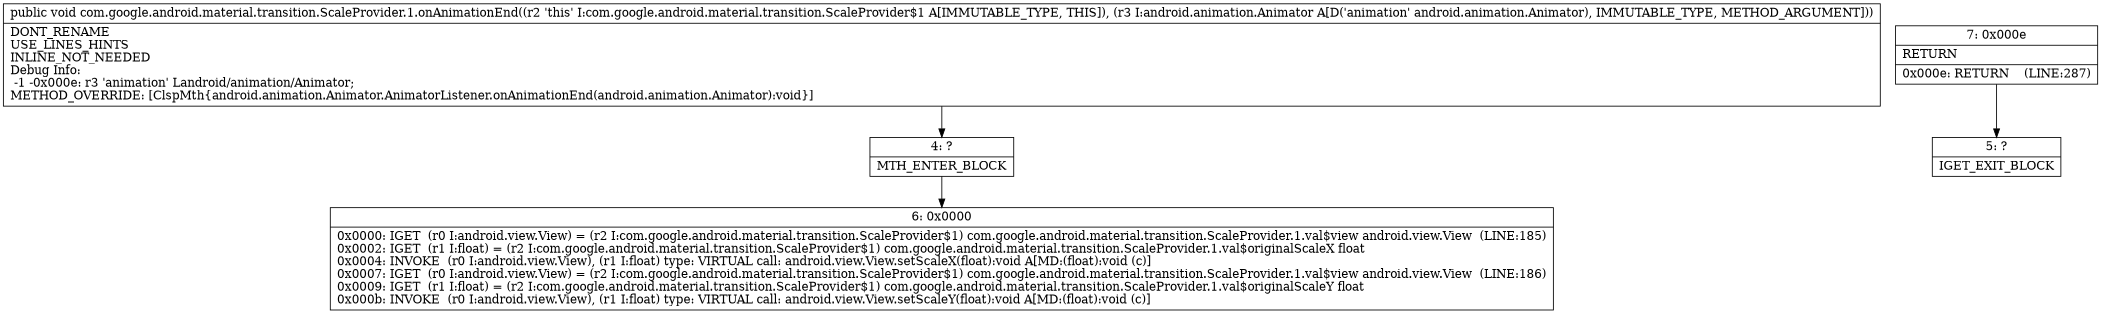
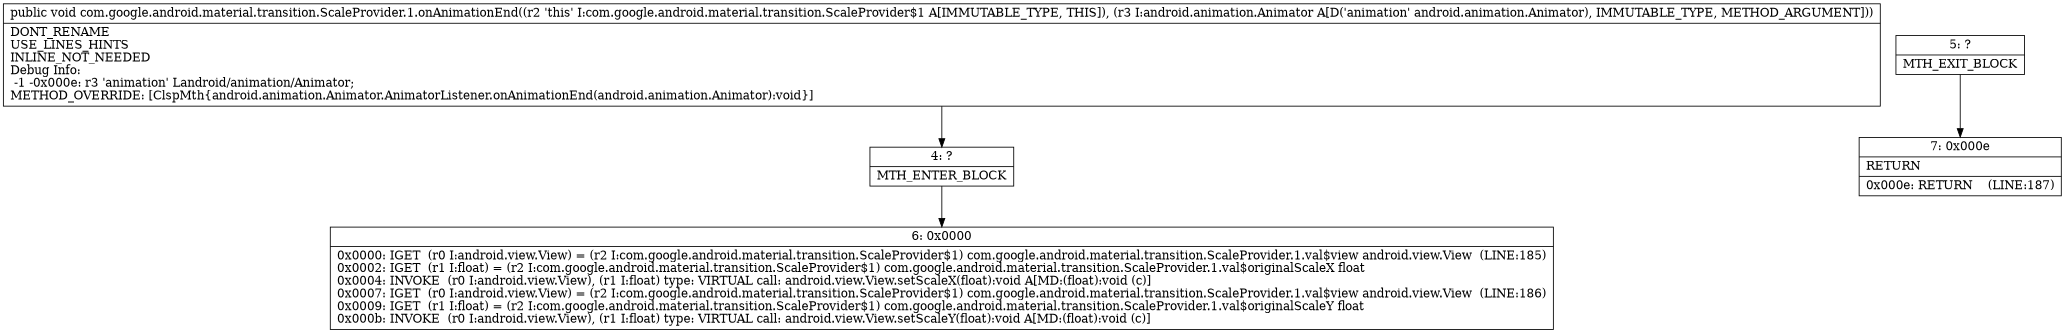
node "7: 0x000e": text "0x000e: RETURN    (LINE:287)" -> "0x000e: RETURN    (LINE:187)"
edge "7: 0x000e" -> "5: ?": reversed
node "5: ?": text "IGET_EXIT_BLOCK" -> "MTH_EXIT_BLOCK"
